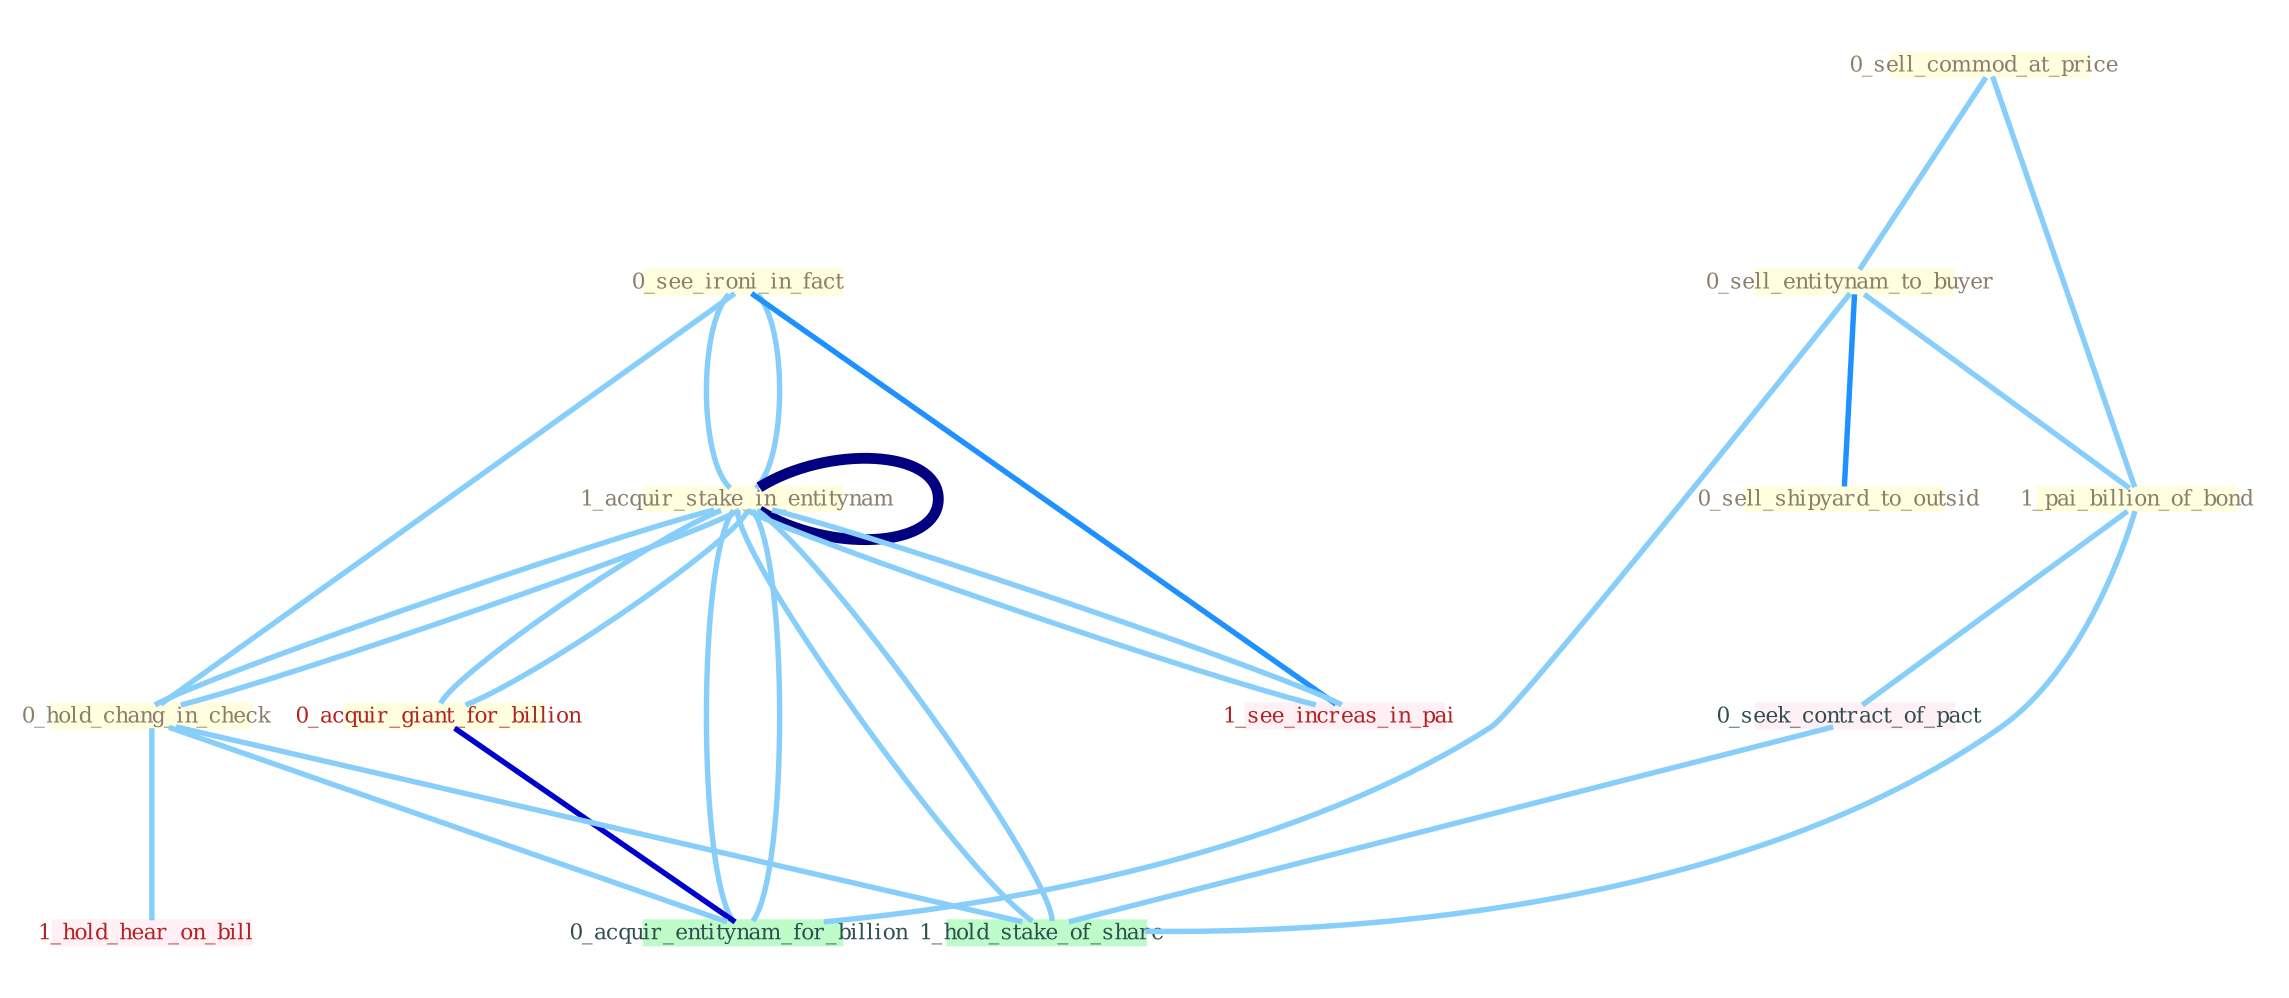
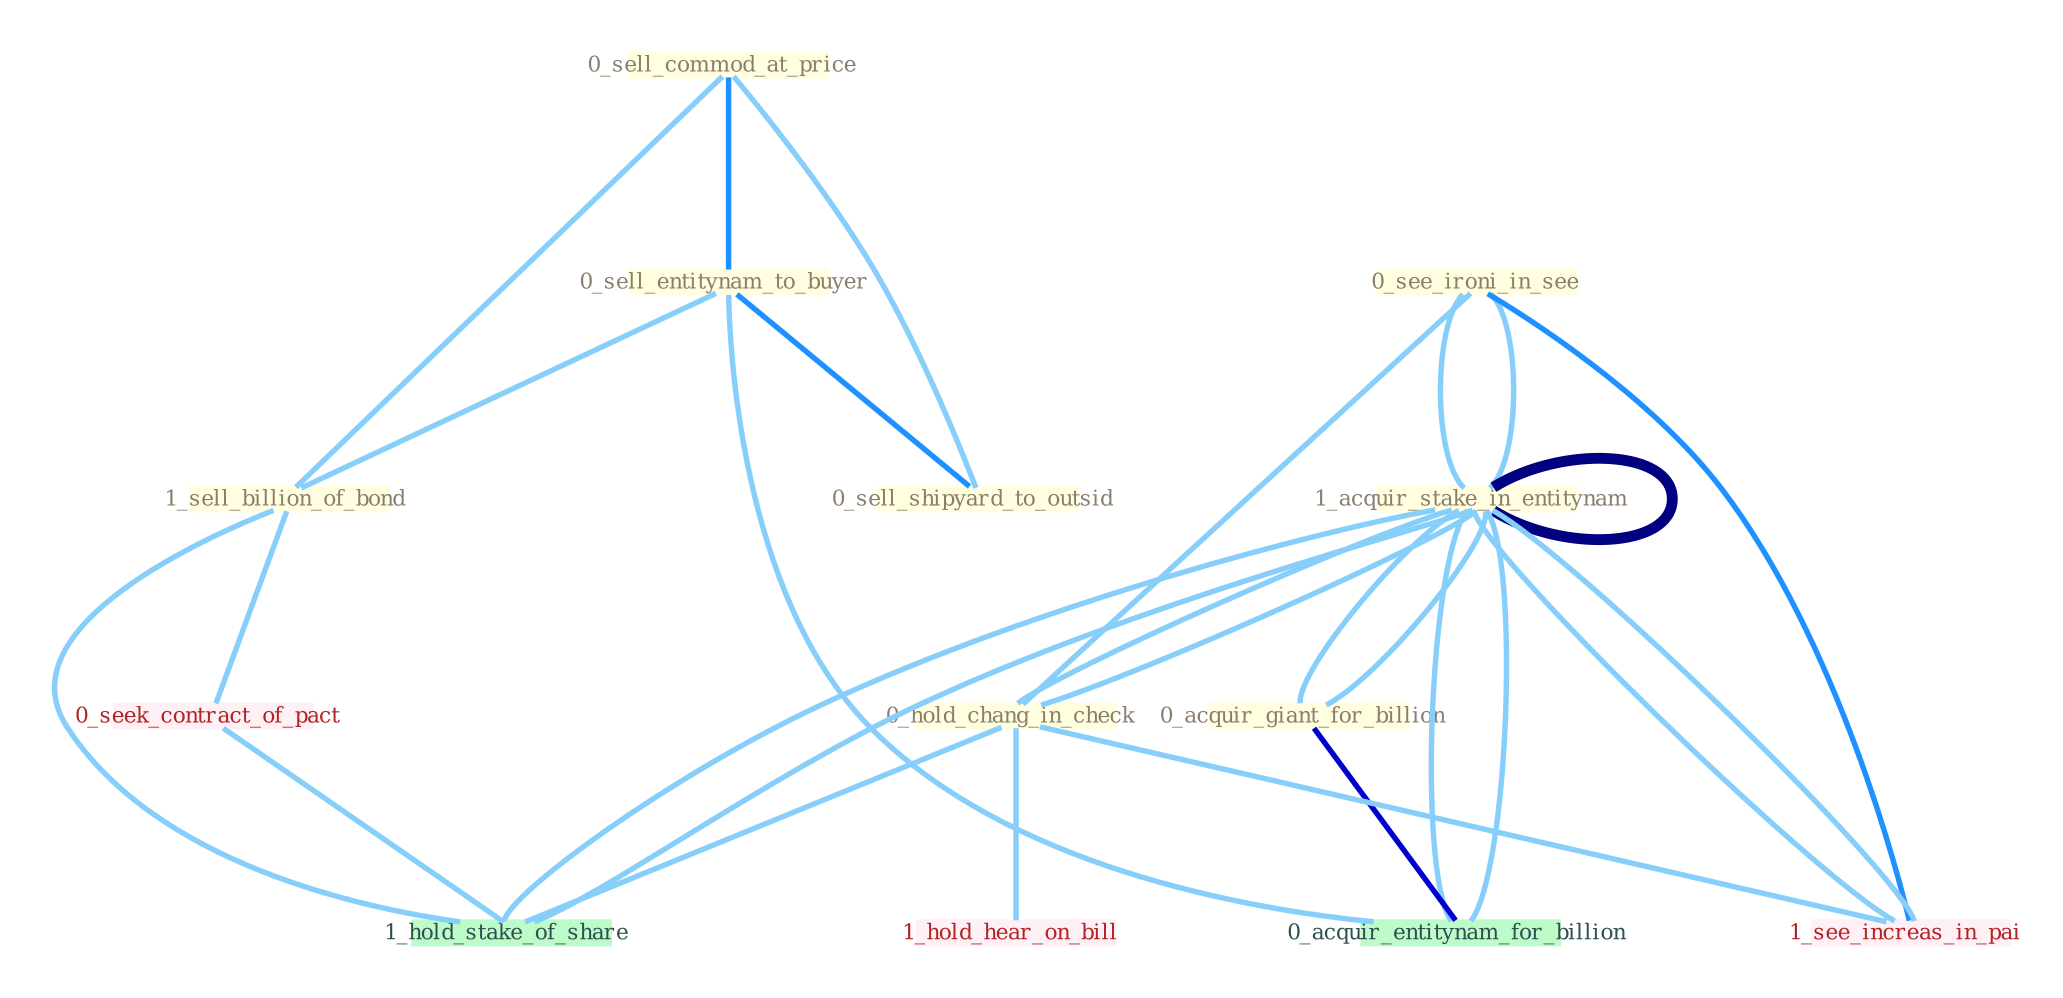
edge "0_sell_commod_at_price" -- "0_sell_entitynam_to_buyer": color #87cefa -> #1e90ff
edge "0_sell_commod_at_price" -- "0_sell_shipyard_to_outsid": added
node "0_see_ironi_in_fact": label "0_see_ironi_in_fact" -> "0_see_ironi_in_see"
node "1_pai_billion_of_bond": label "1_pai_billion_of_bond" -> "1_sell_billion_of_bond"
node "0_acquir_giant_for_billion": fontcolor #b22222 -> #8b7d6b
node "0_seek_contract_of_pact": fontcolor #2f4f4f -> #b22222
edge "0_hold_chang_in_check" -- "0_acquir_entitynam_for_billion": now "0_hold_chang_in_check" -- "1_see_increas_in_pai"
